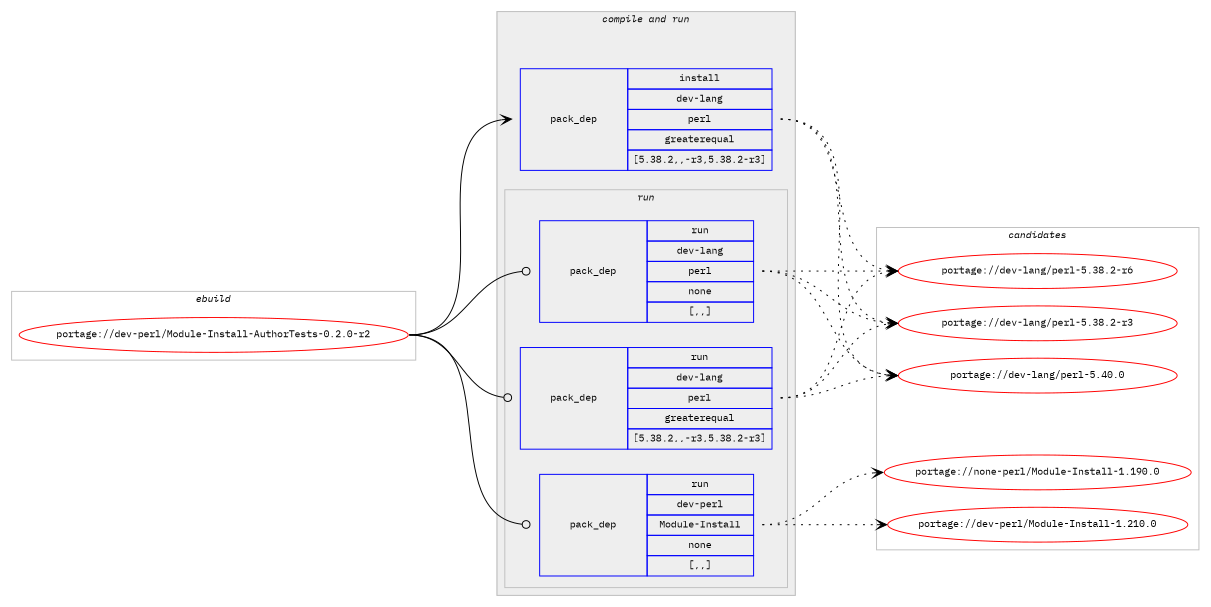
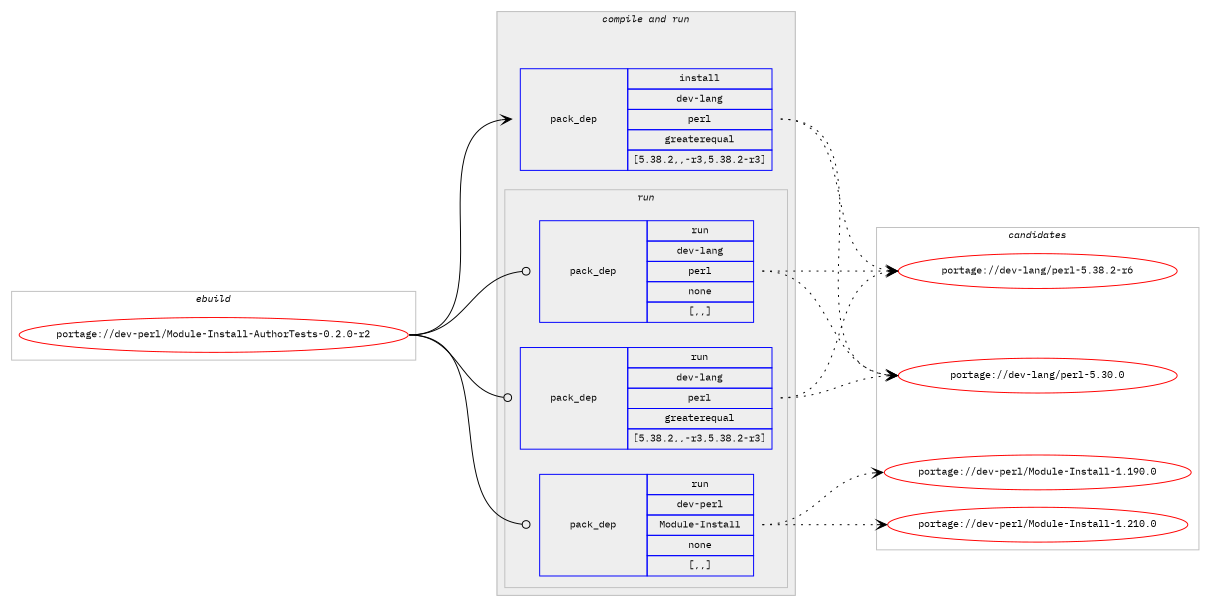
node "portage://dev-lang/perl-5.38.2-r3": removed
node "portage://dev-lang/perl-5.40.0": label "portage://dev-lang/perl-5.40.0" -> "portage://dev-lang/perl-5.30.0"
node "portage://none-perl/Module-Install-1.190.0": label "portage://none-perl/Module-Install-1.190.0" -> "portage://dev-perl/Module-Install-1.190.0"
